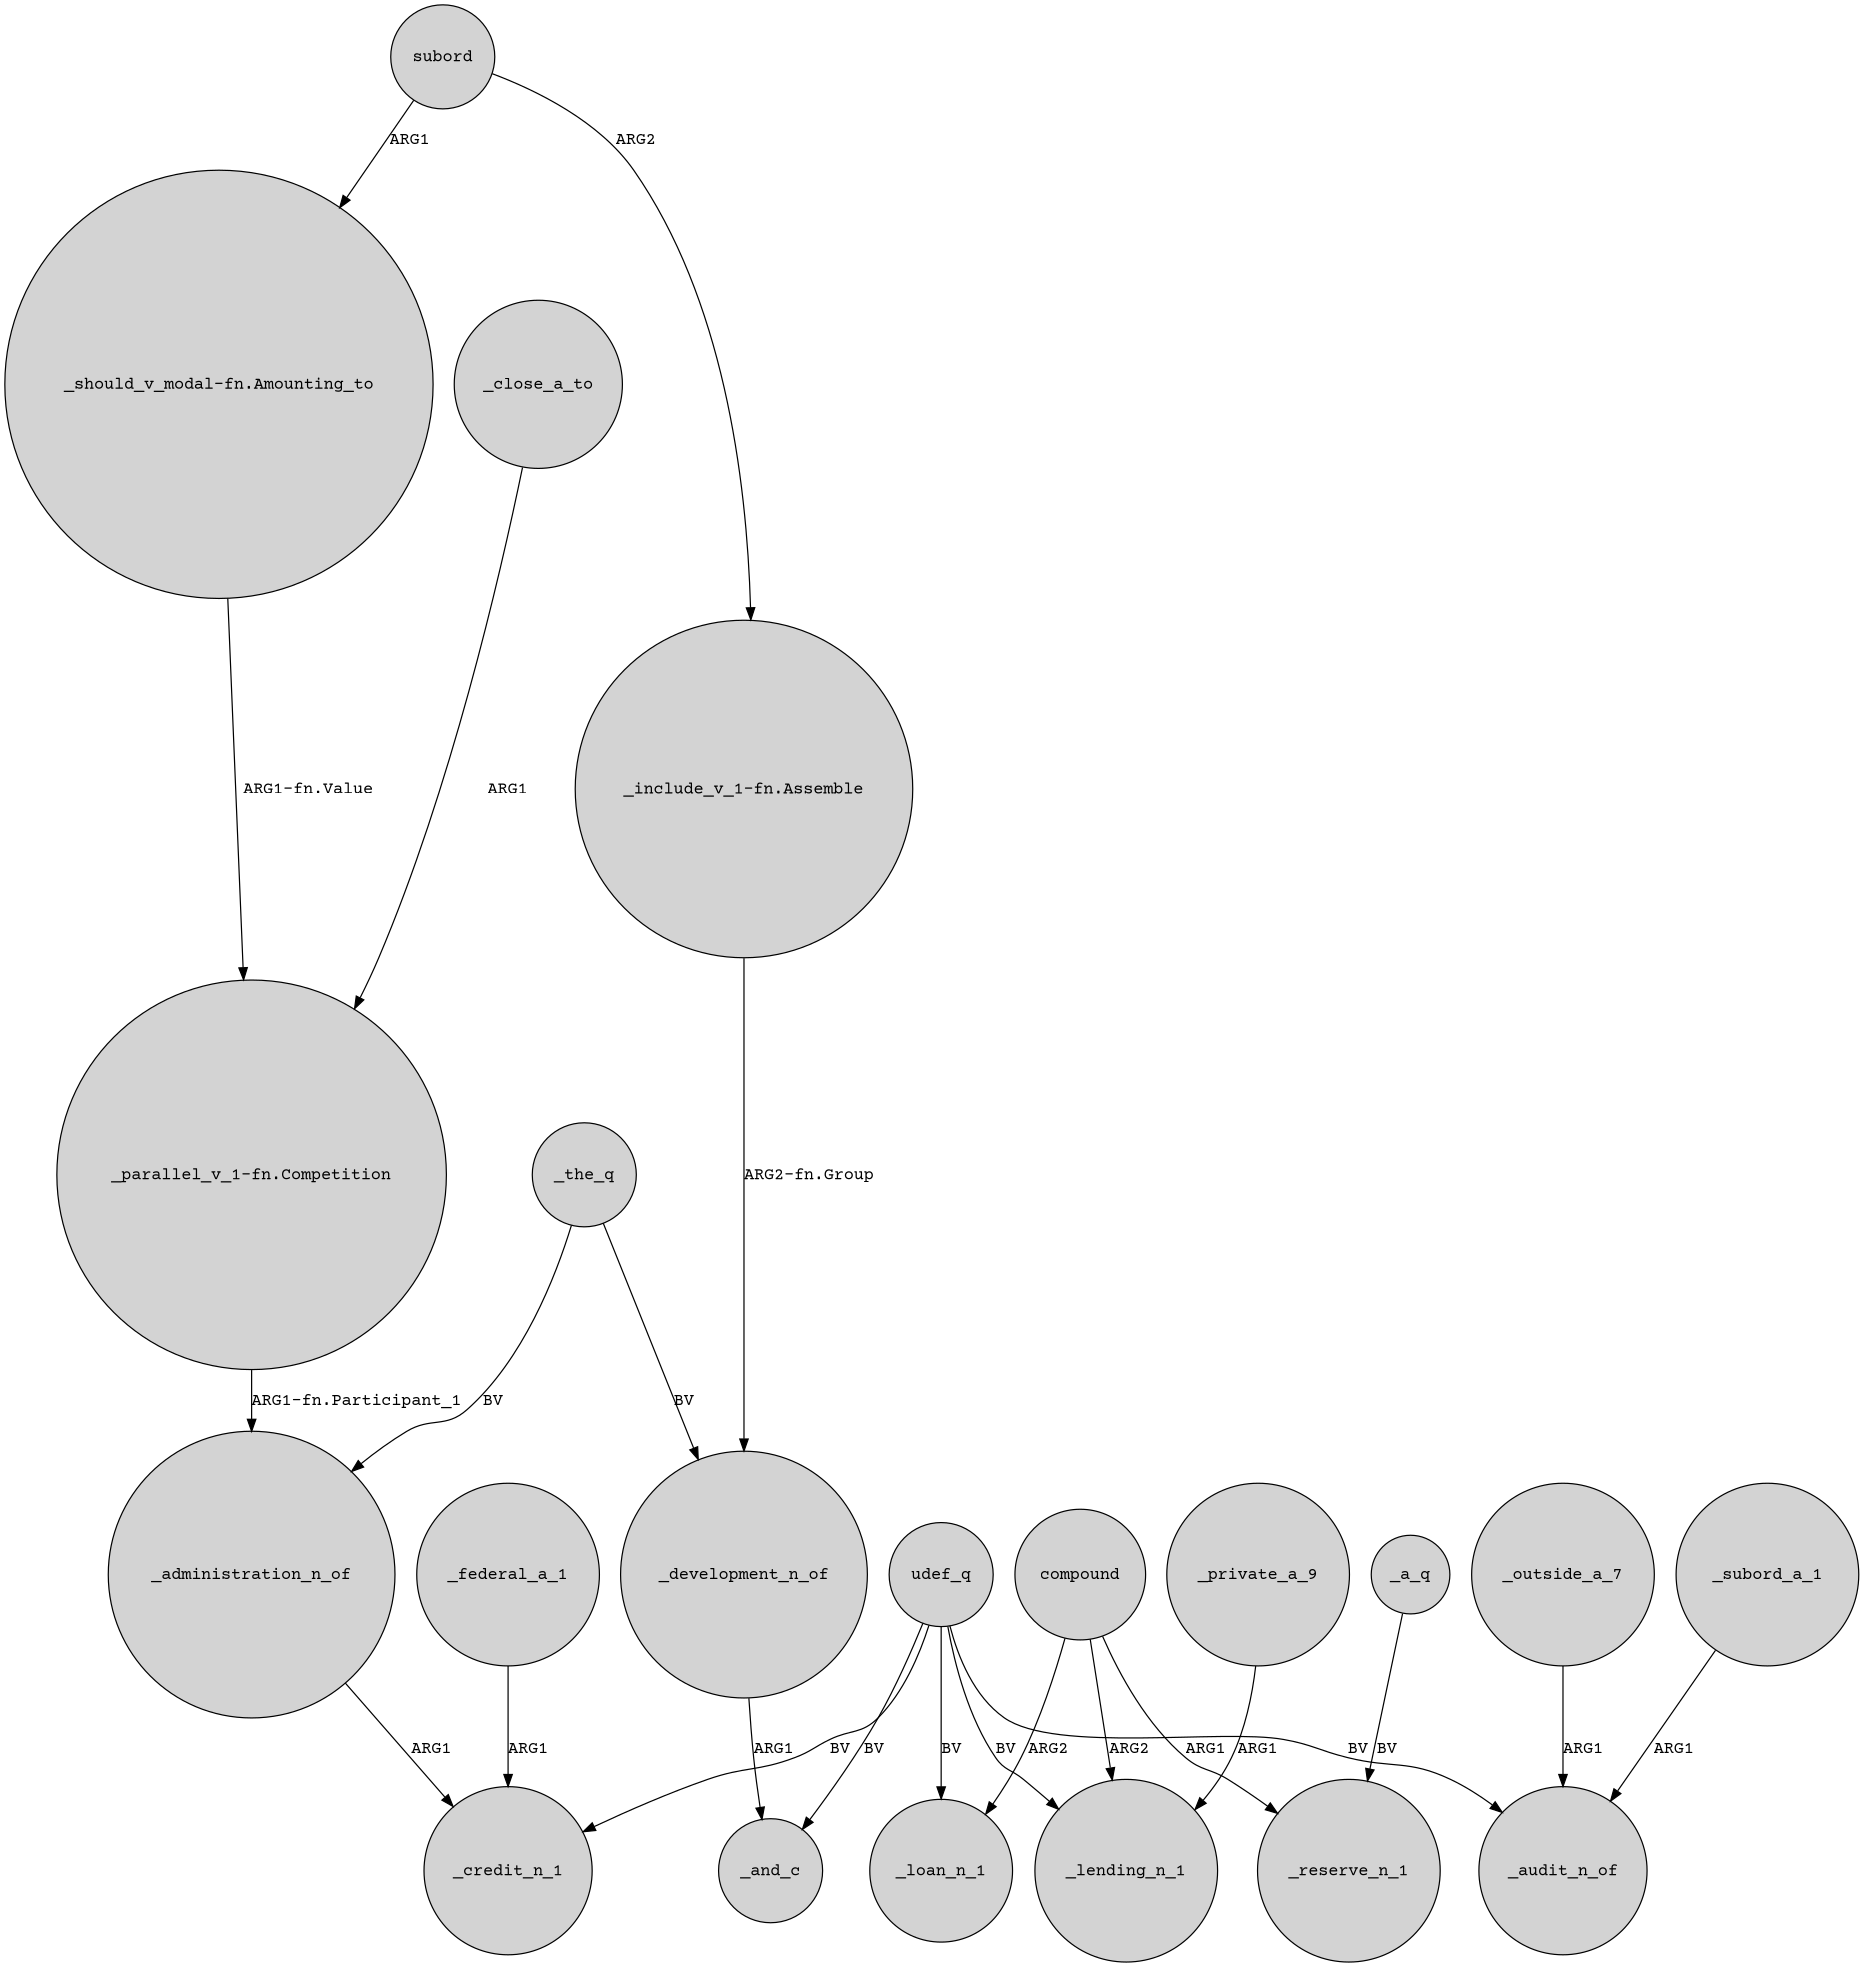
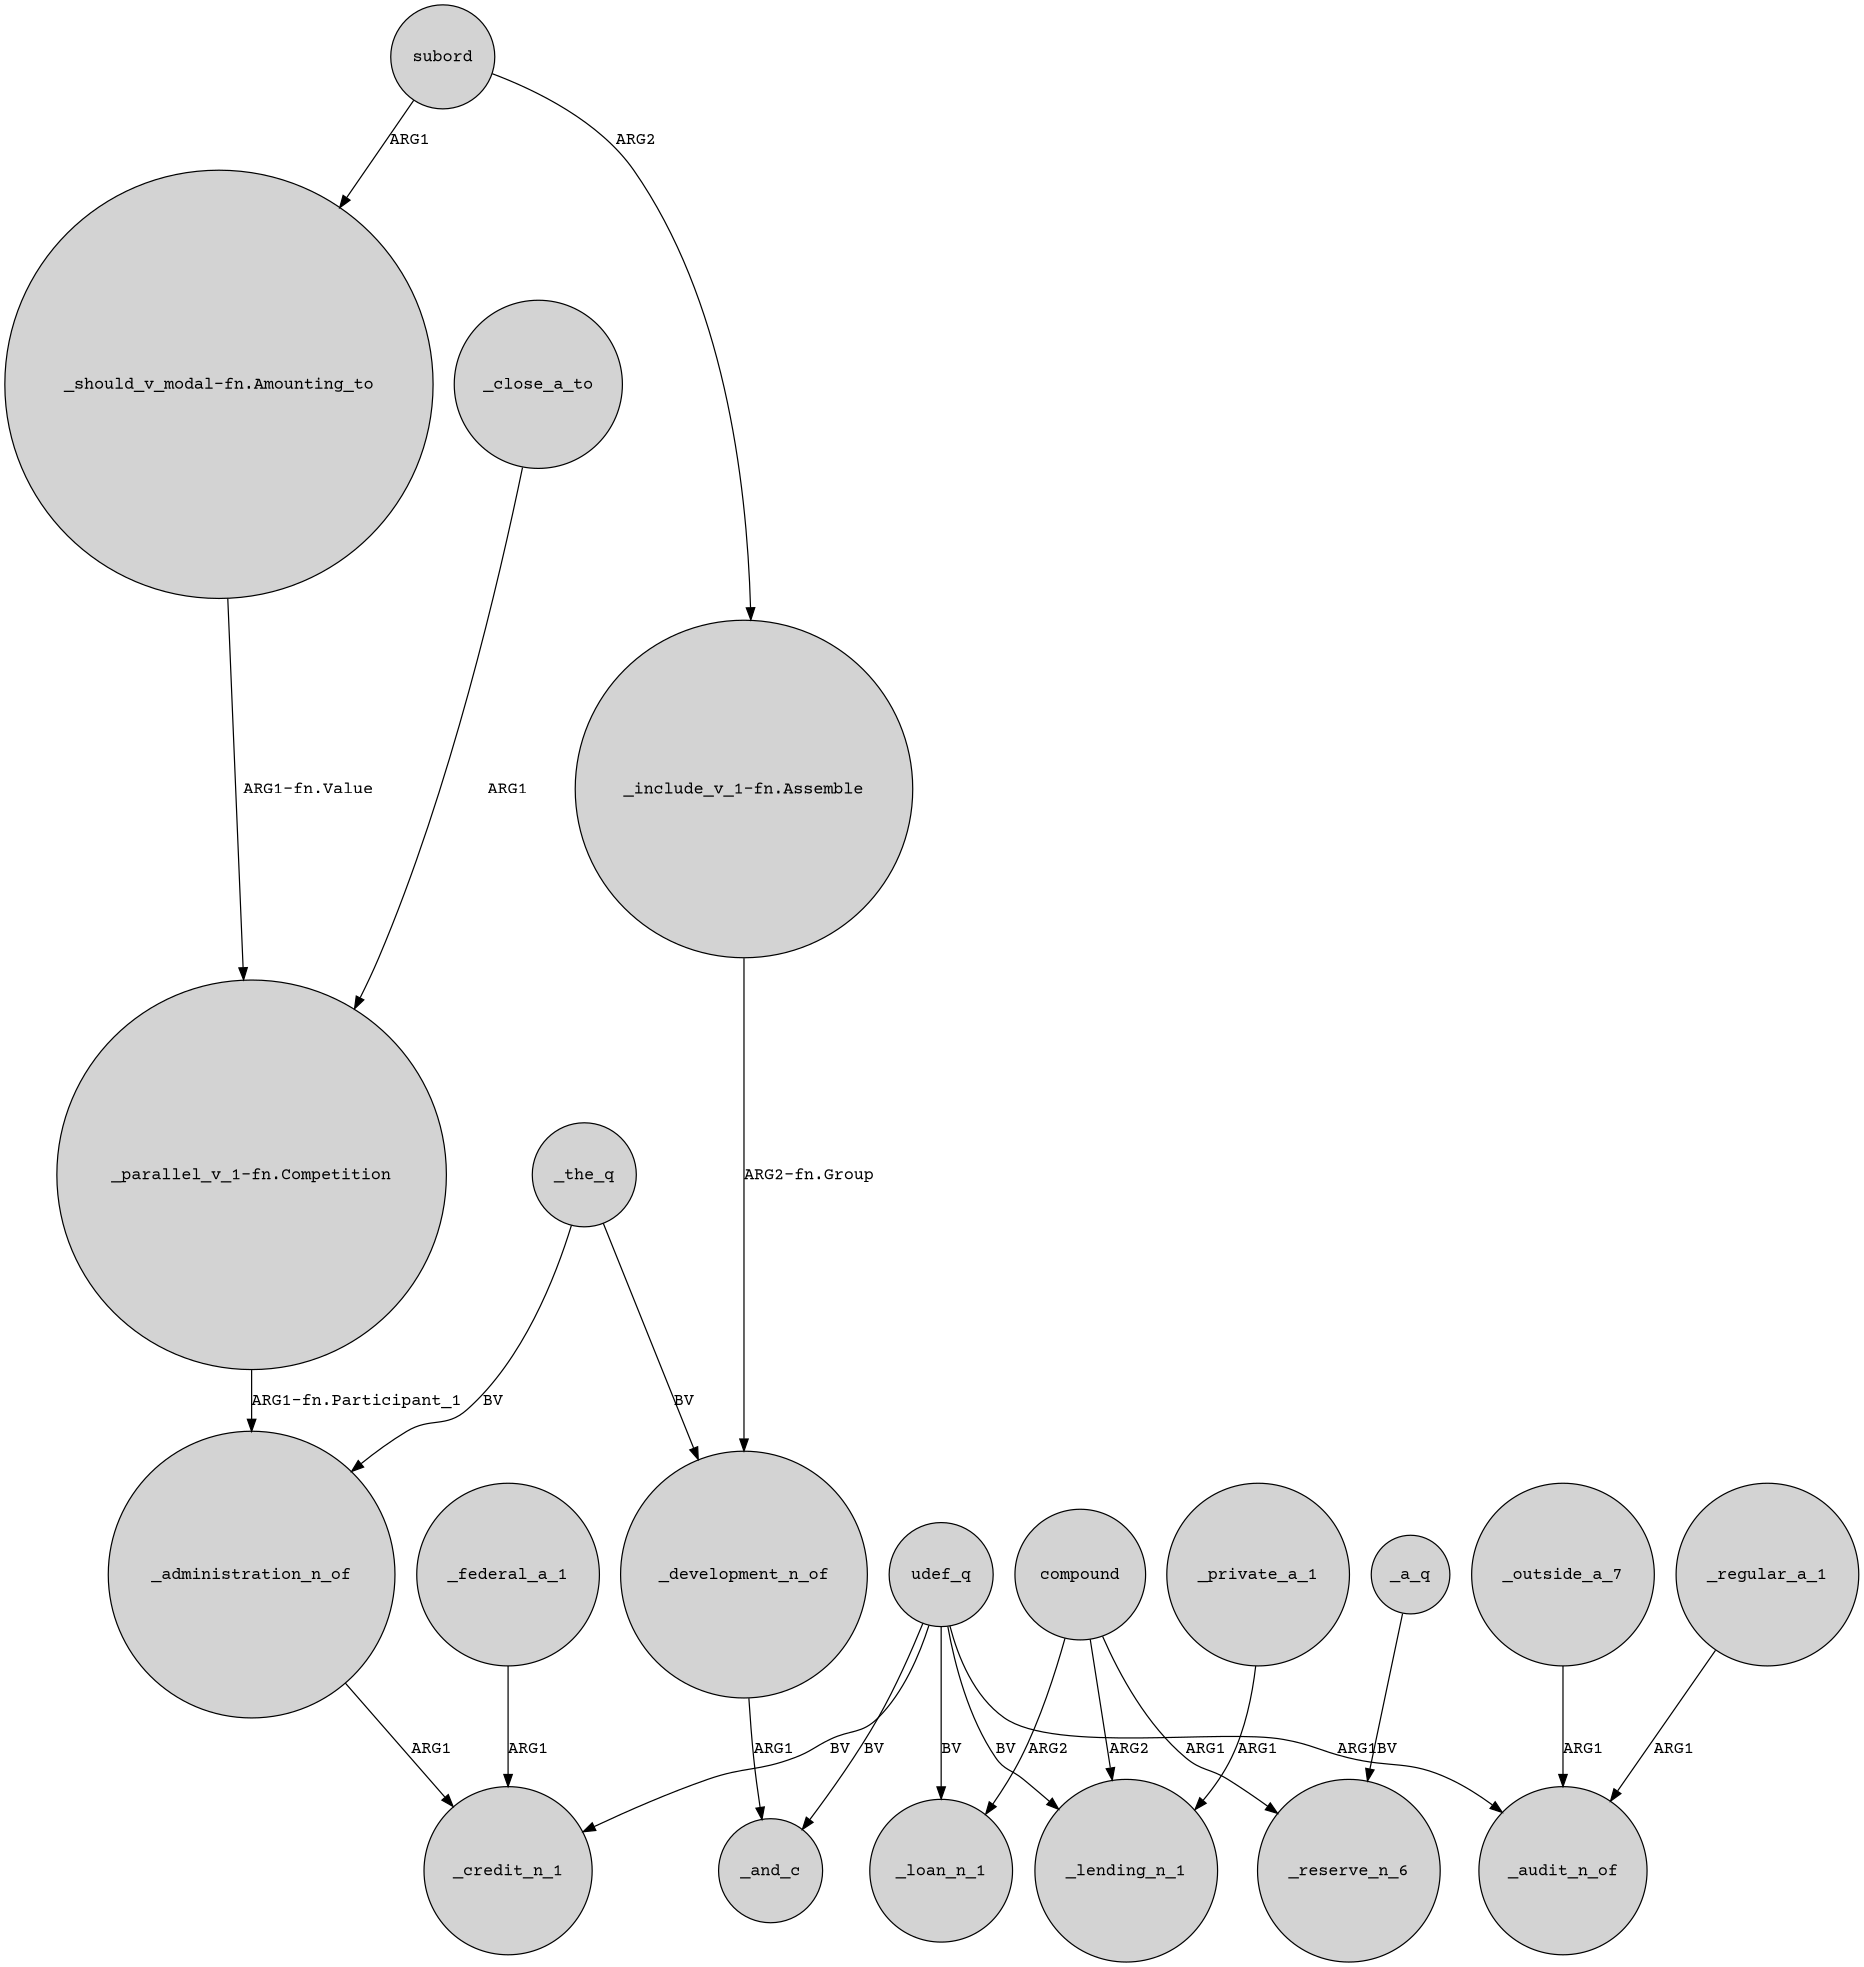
node "_private_a_9": label "_private_a_9" -> "_private_a_1"
node "_subord_a_1": label "_subord_a_1" -> "_regular_a_1"
edge "udef_q" -> "_audit_n_of": label "BV" -> "ARG1"
node "_reserve_n_1": label "_reserve_n_1" -> "_reserve_n_6"
